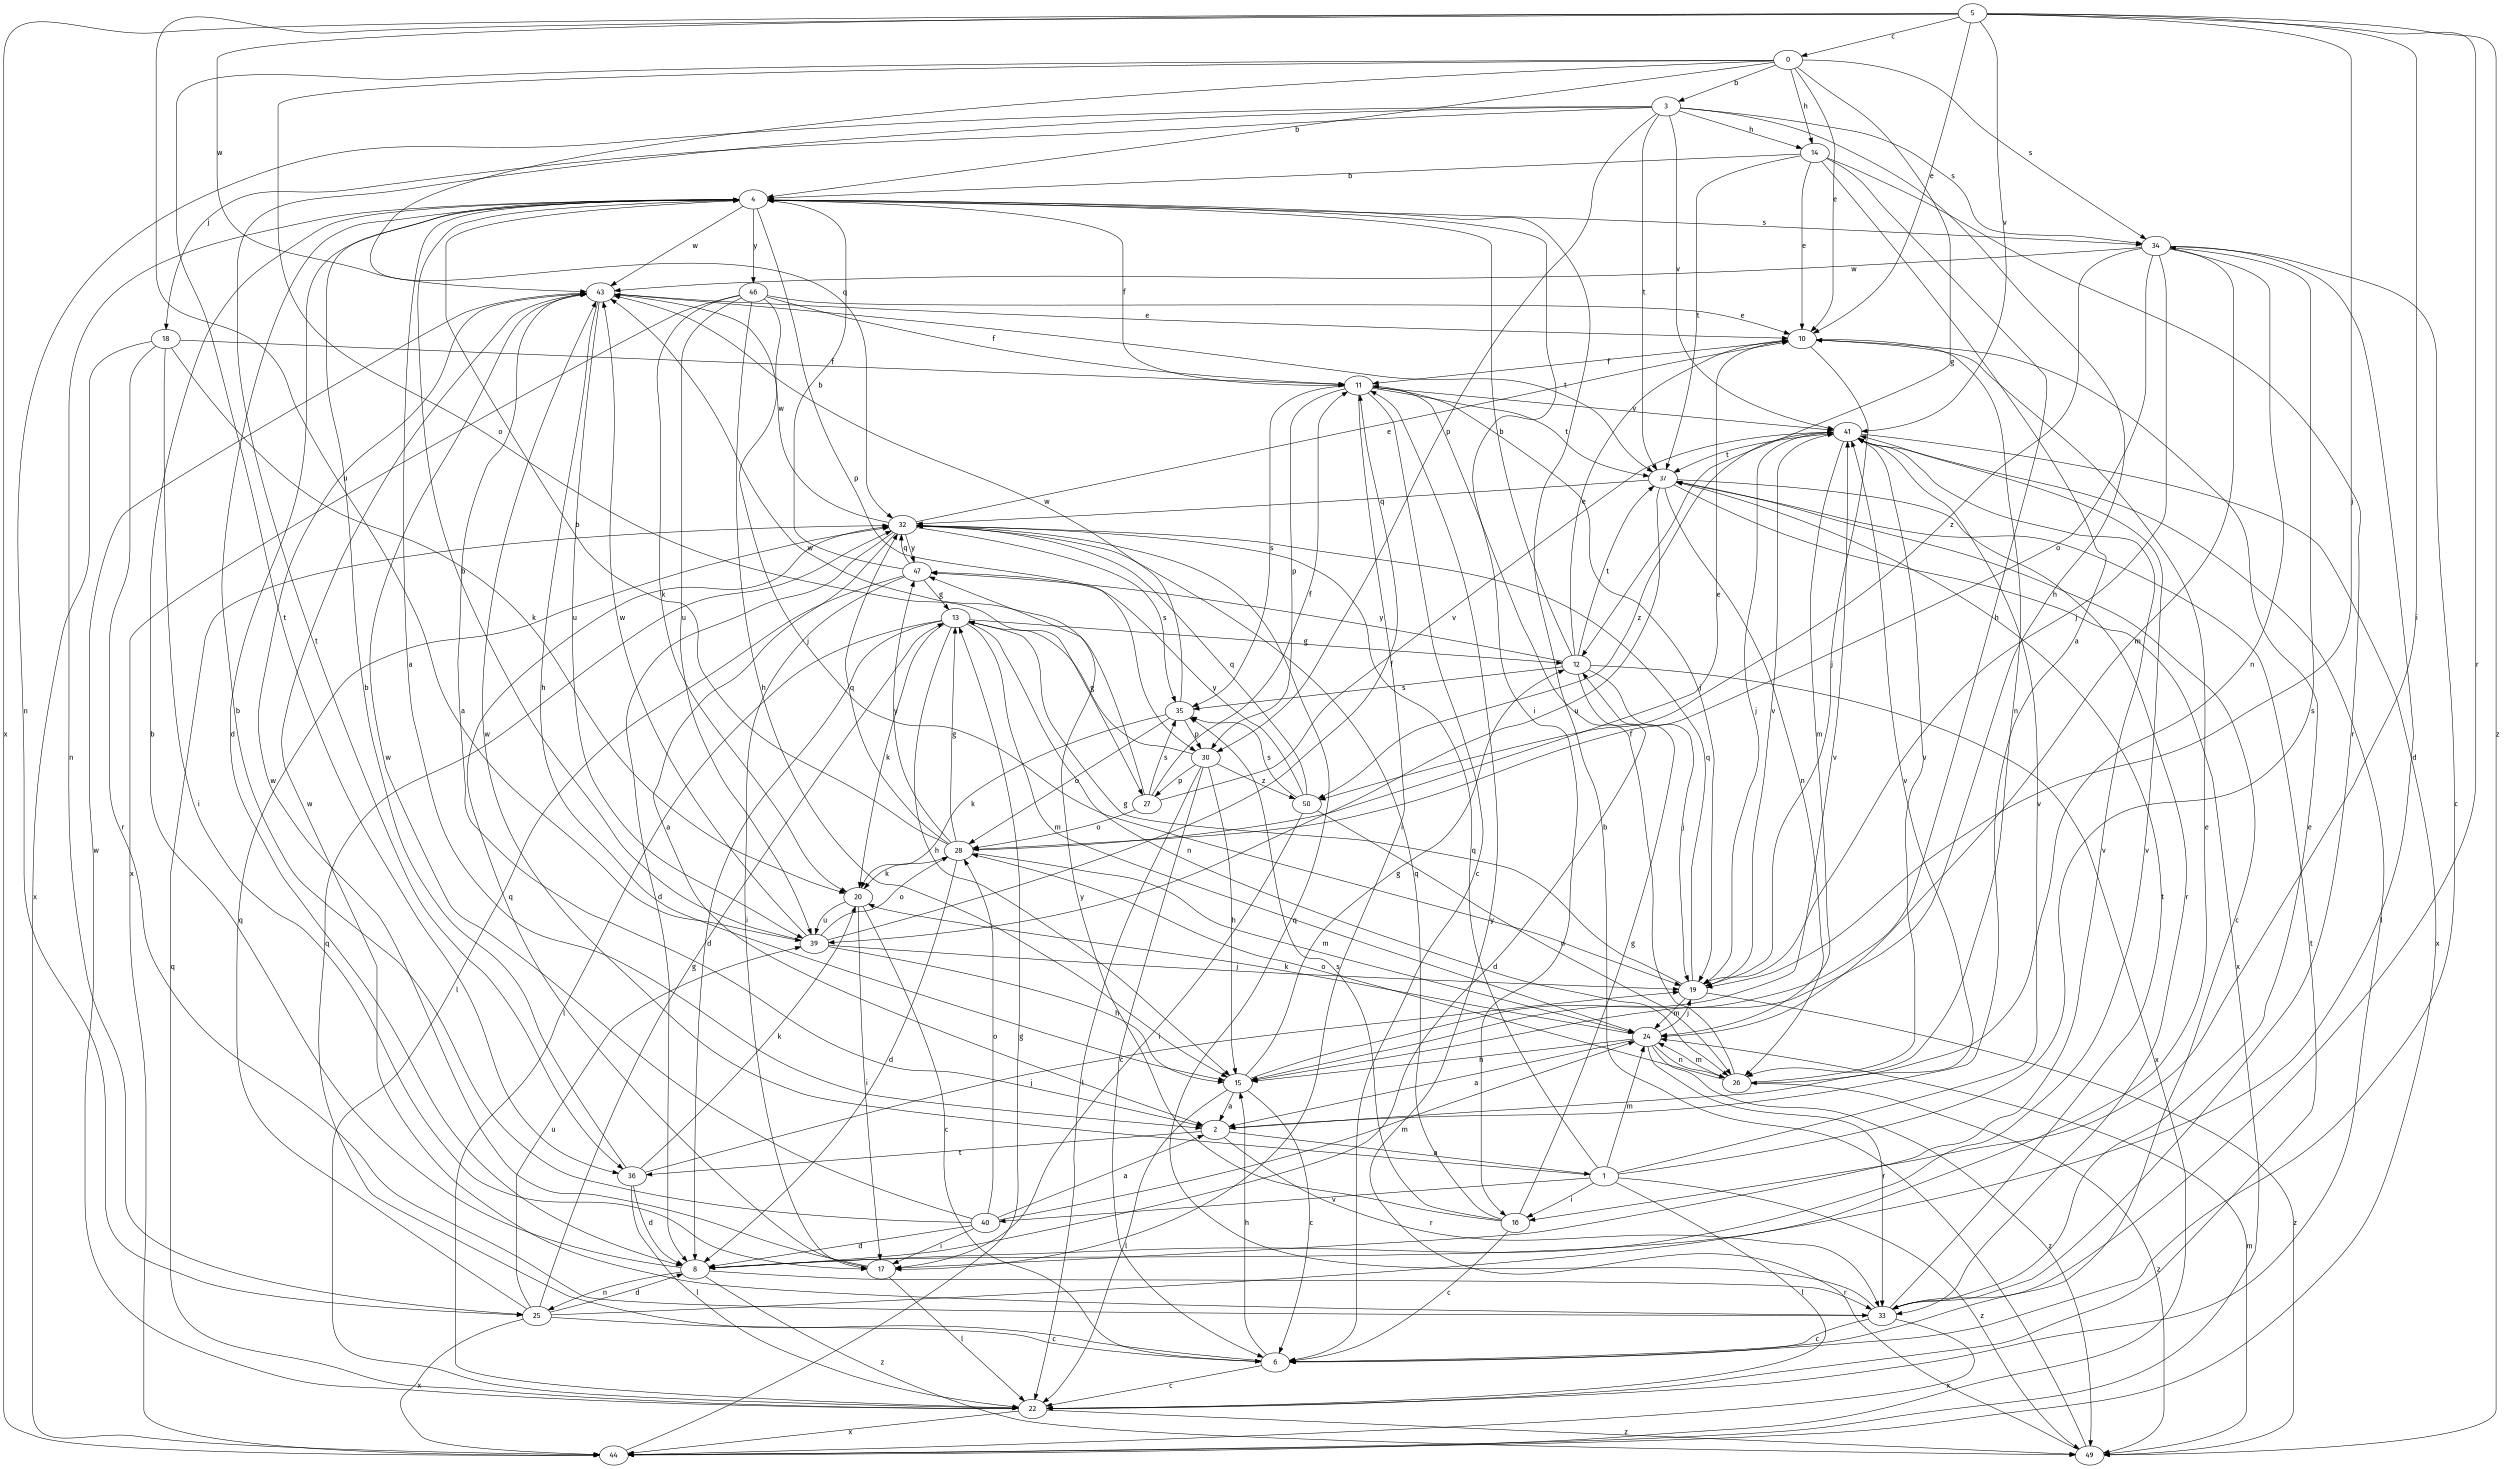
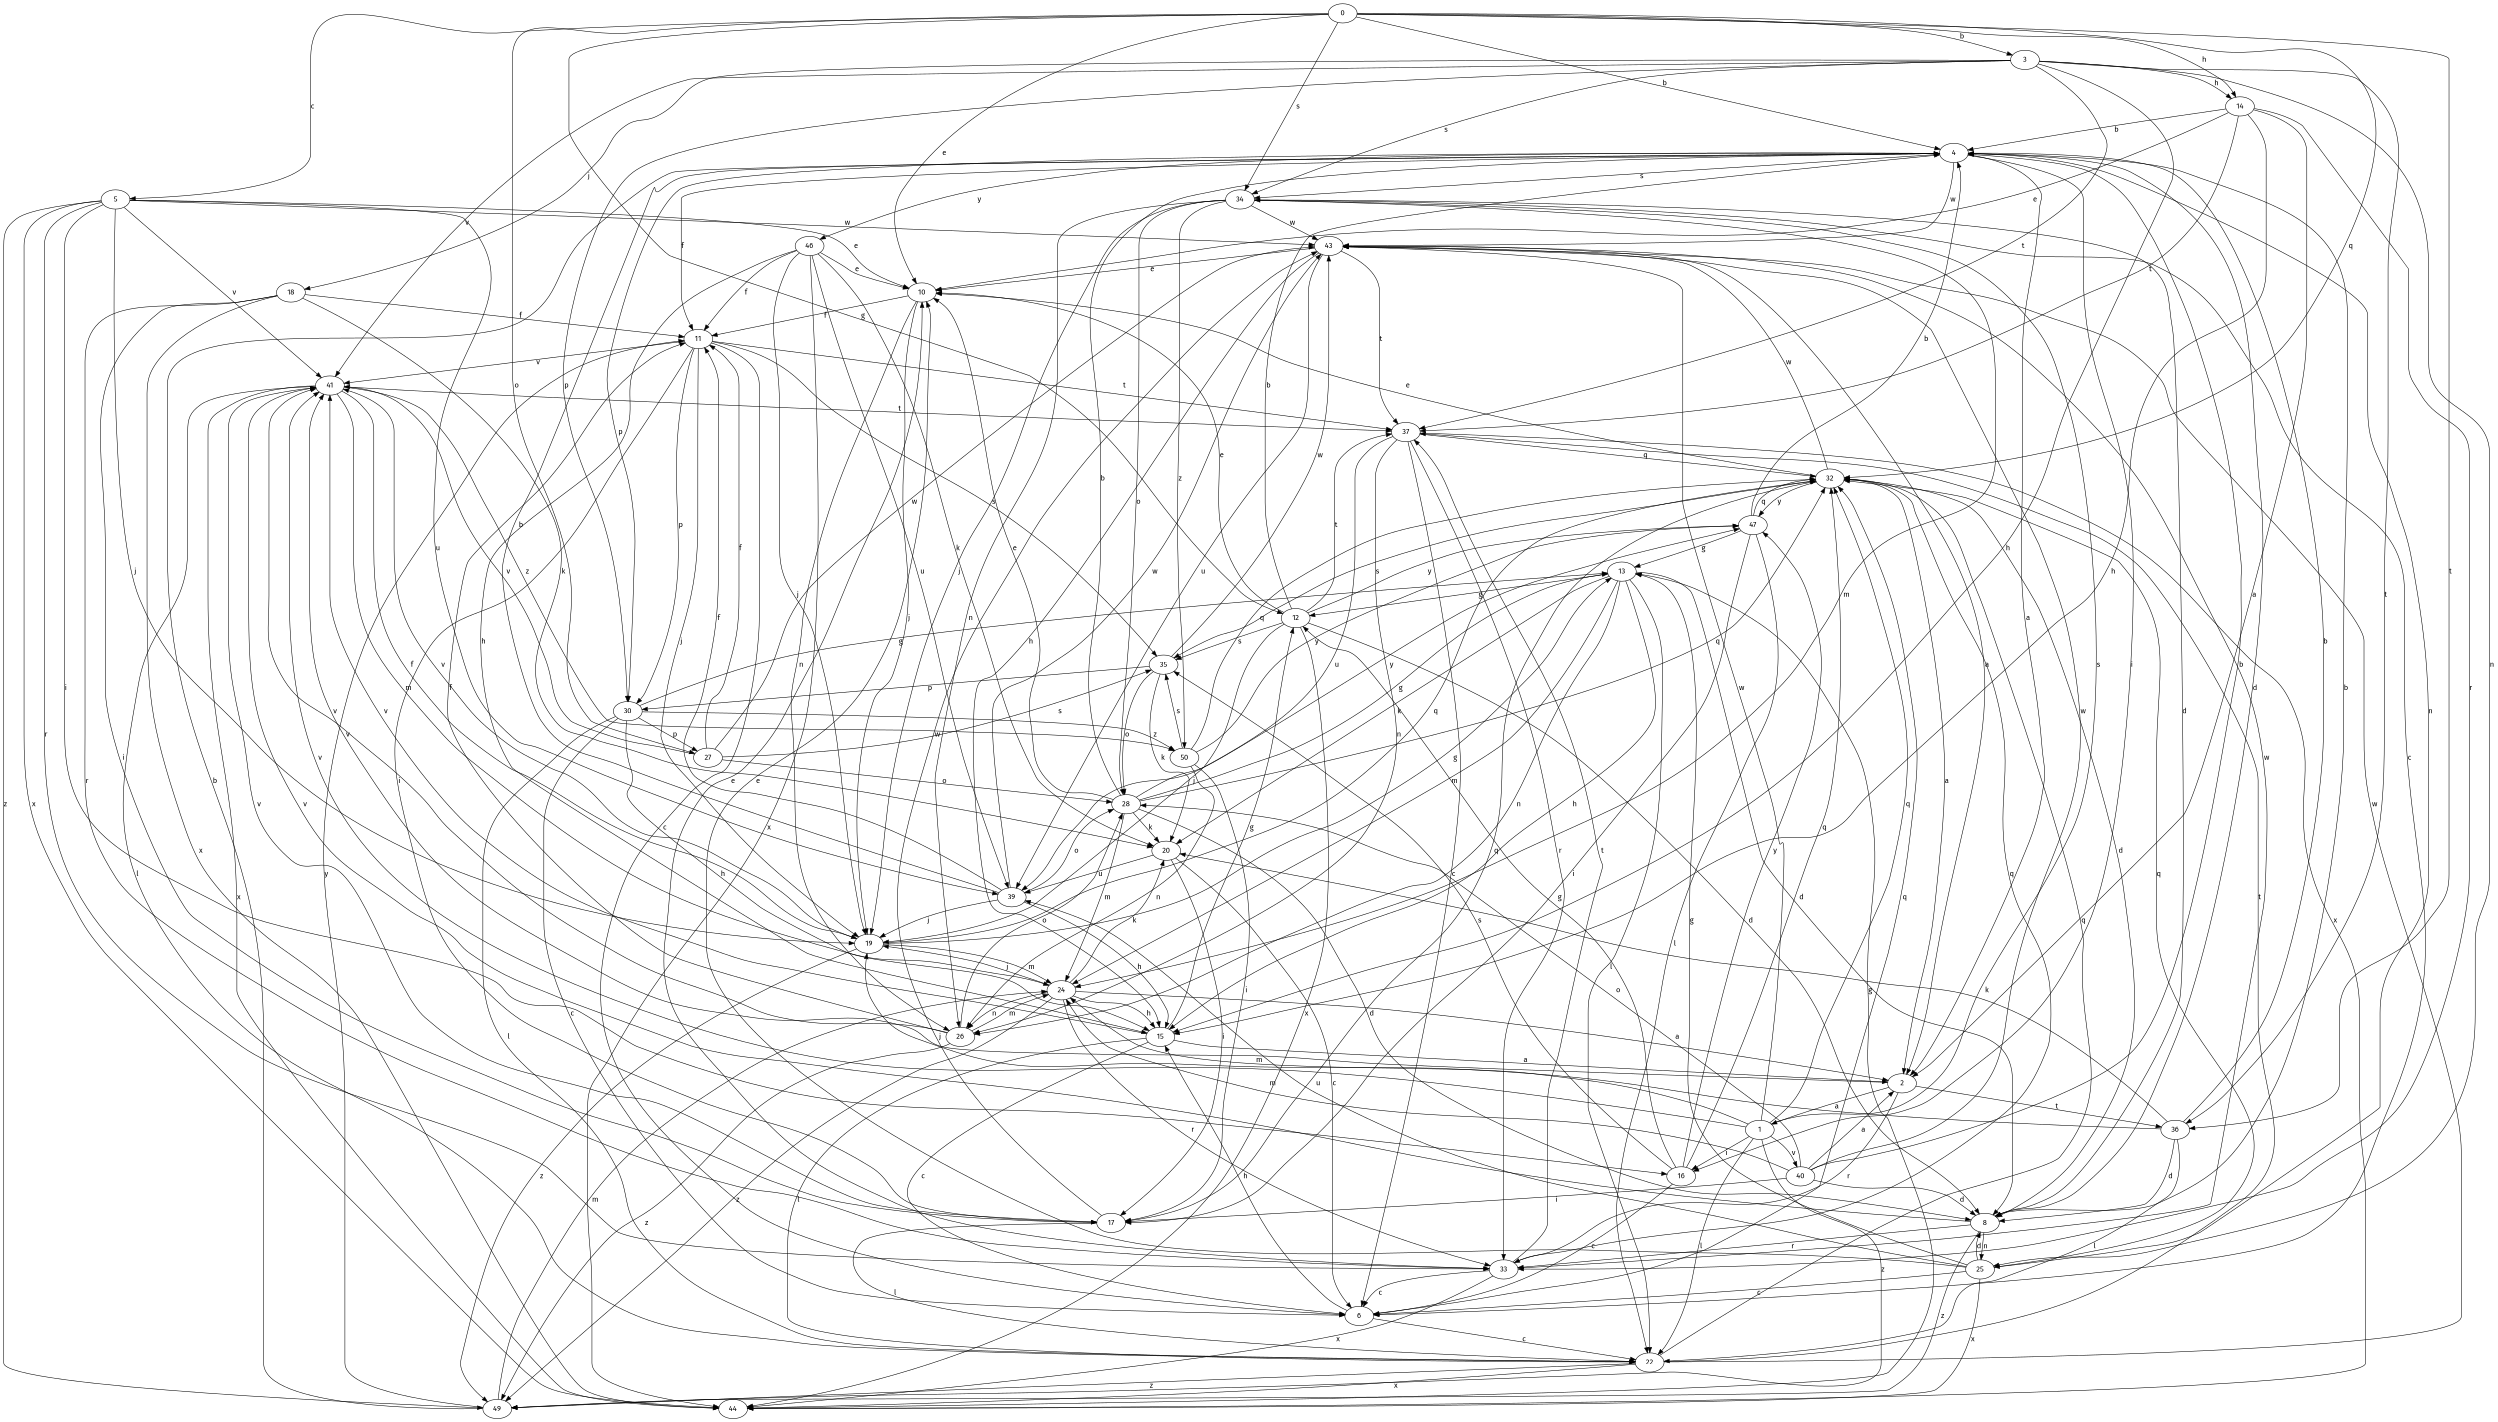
edge "5" -> "0": reversed
edge "41" -> "19": label "j" -> "f"
